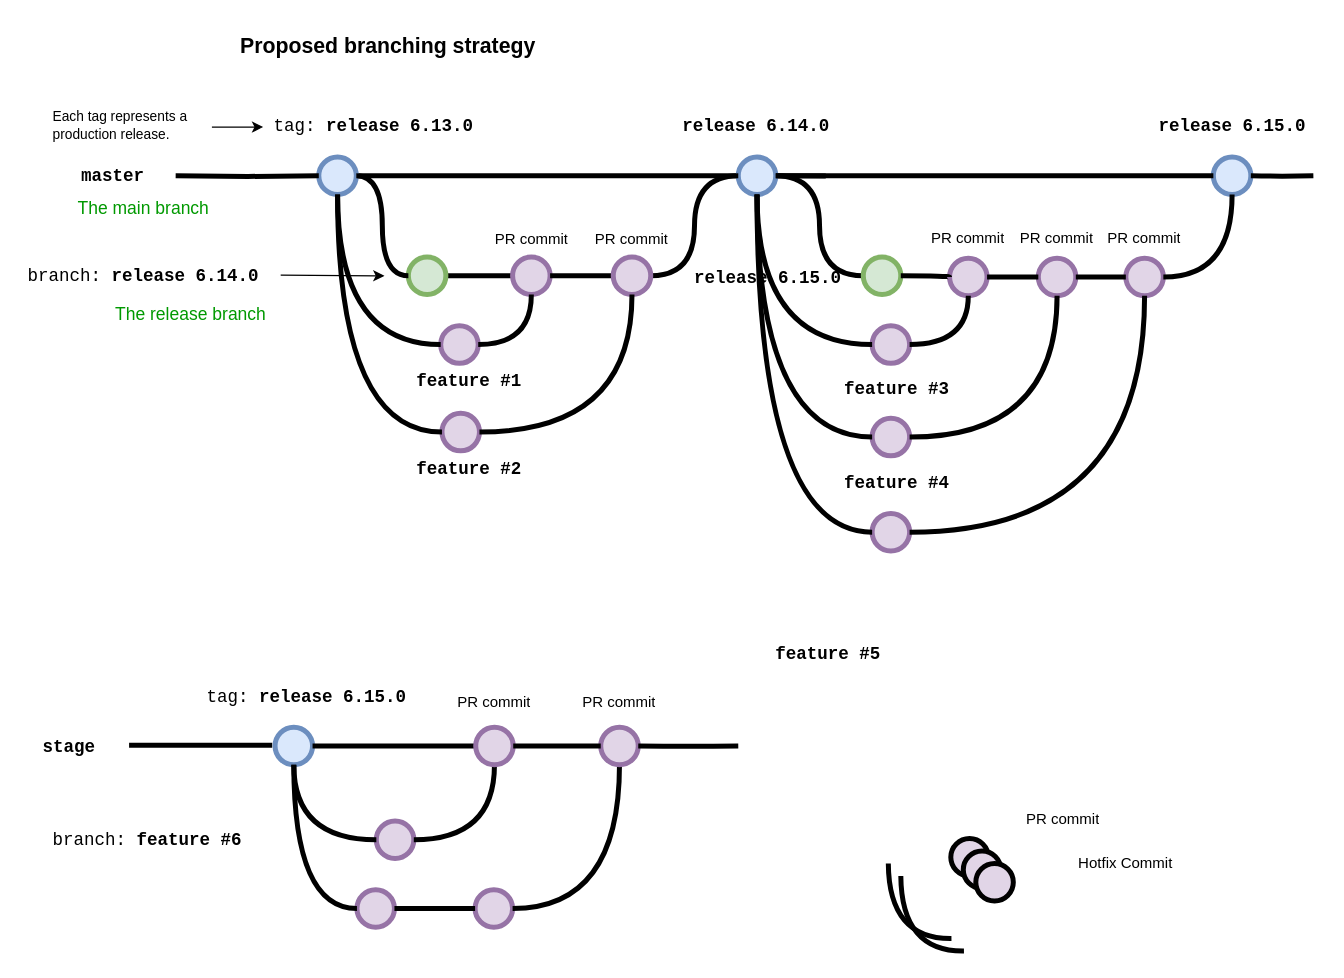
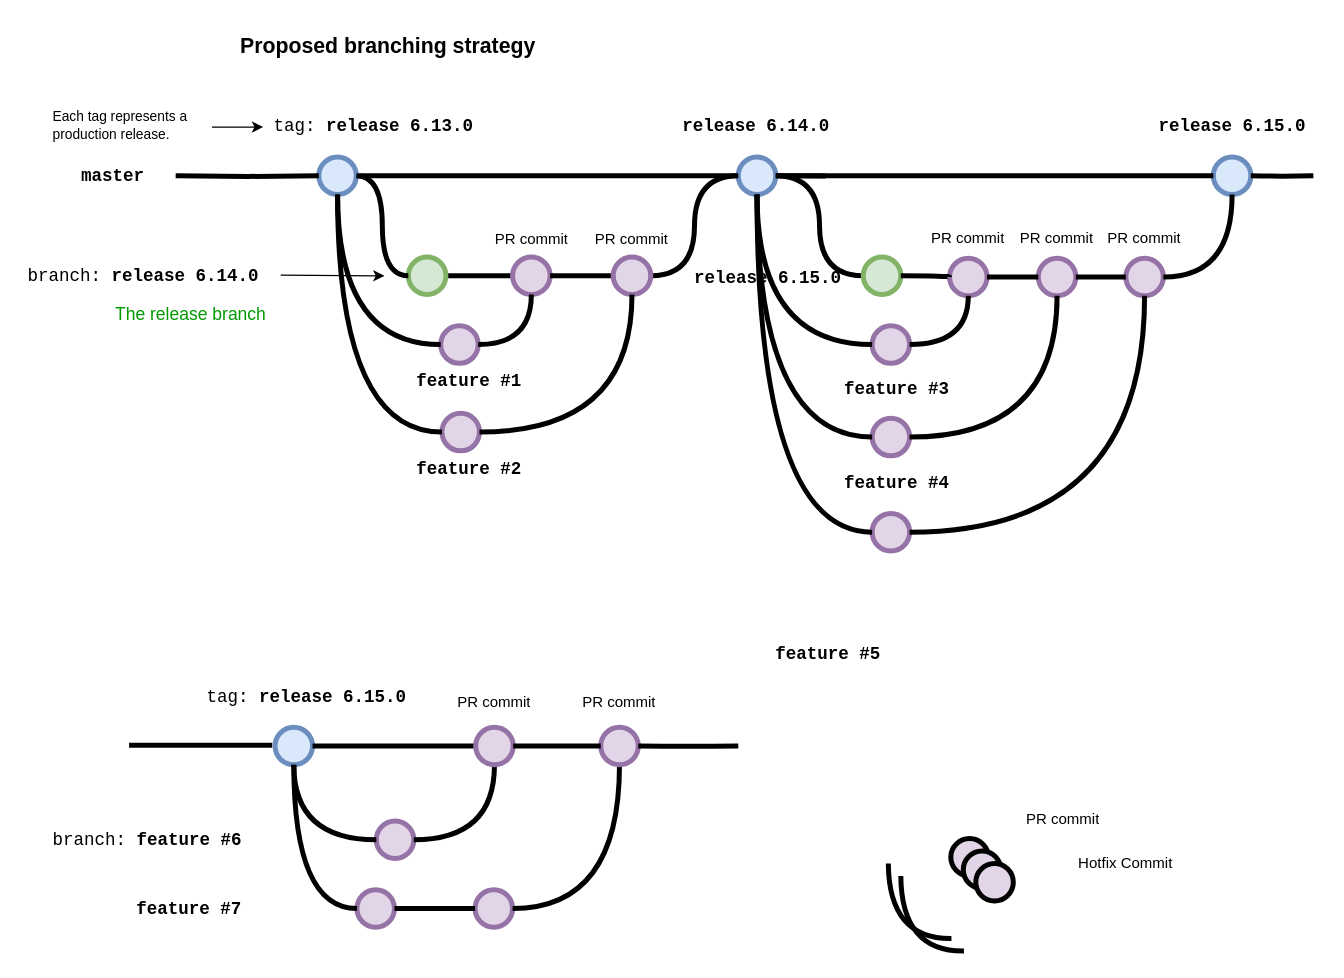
node "The main branch": removed
node "stage": removed
node "feature #7": added
